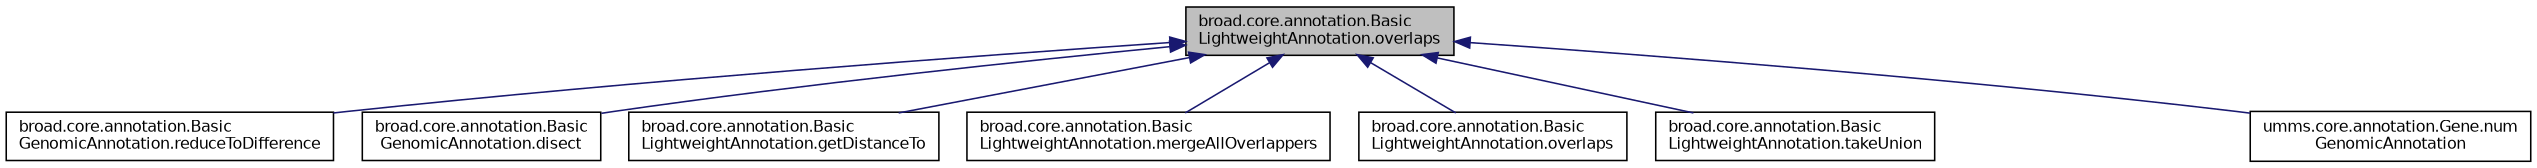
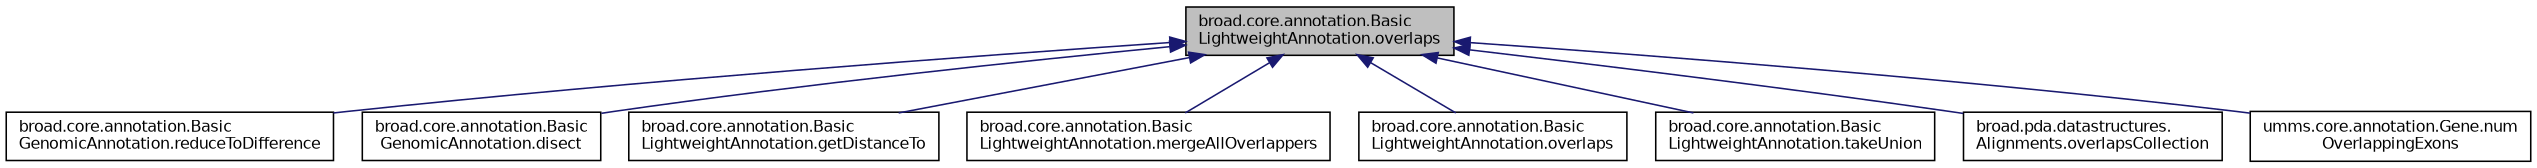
node "broad.pda.datastructures. Alignments.overlapsCollection": added
node "umms.core.annotation.Gene.num GenomicAnnotation": label "umms.core.annotation.Gene.num GenomicAnnotation" -> "umms.core.annotation.Gene.num OverlappingExons"
